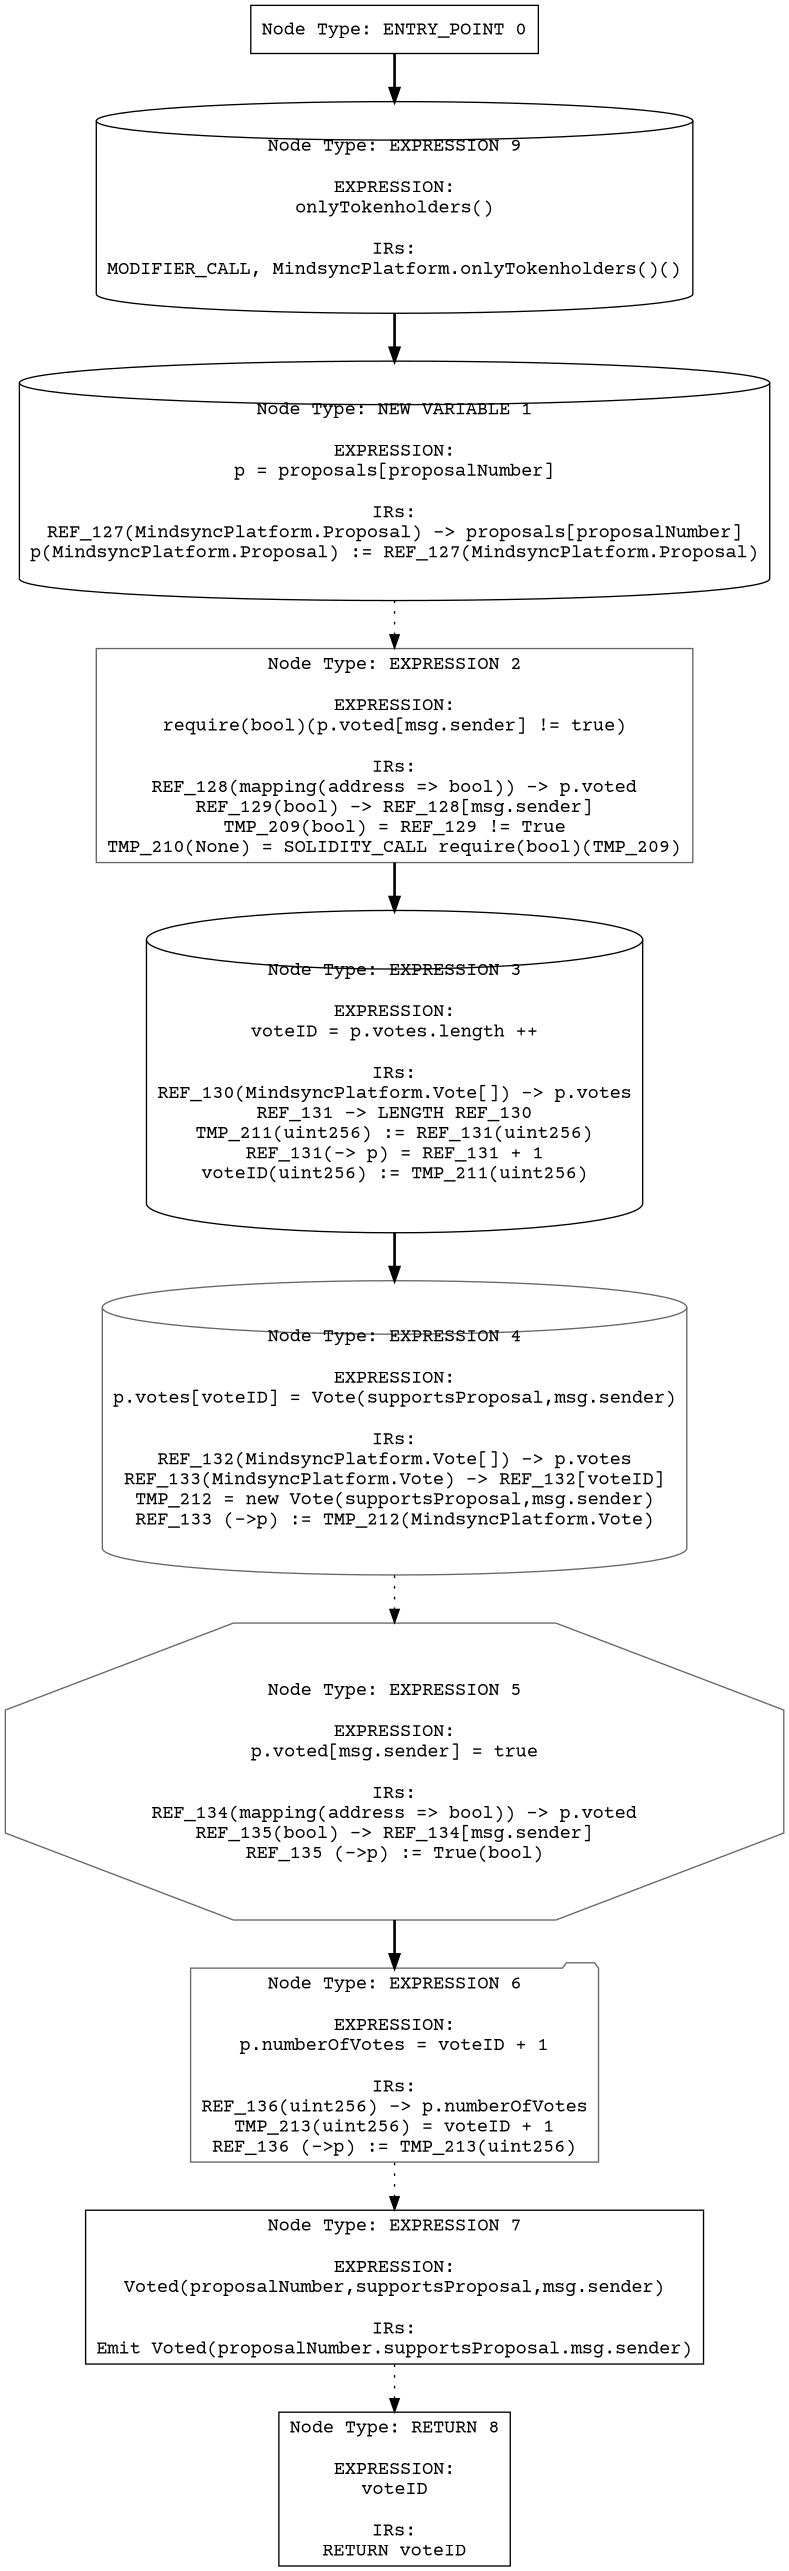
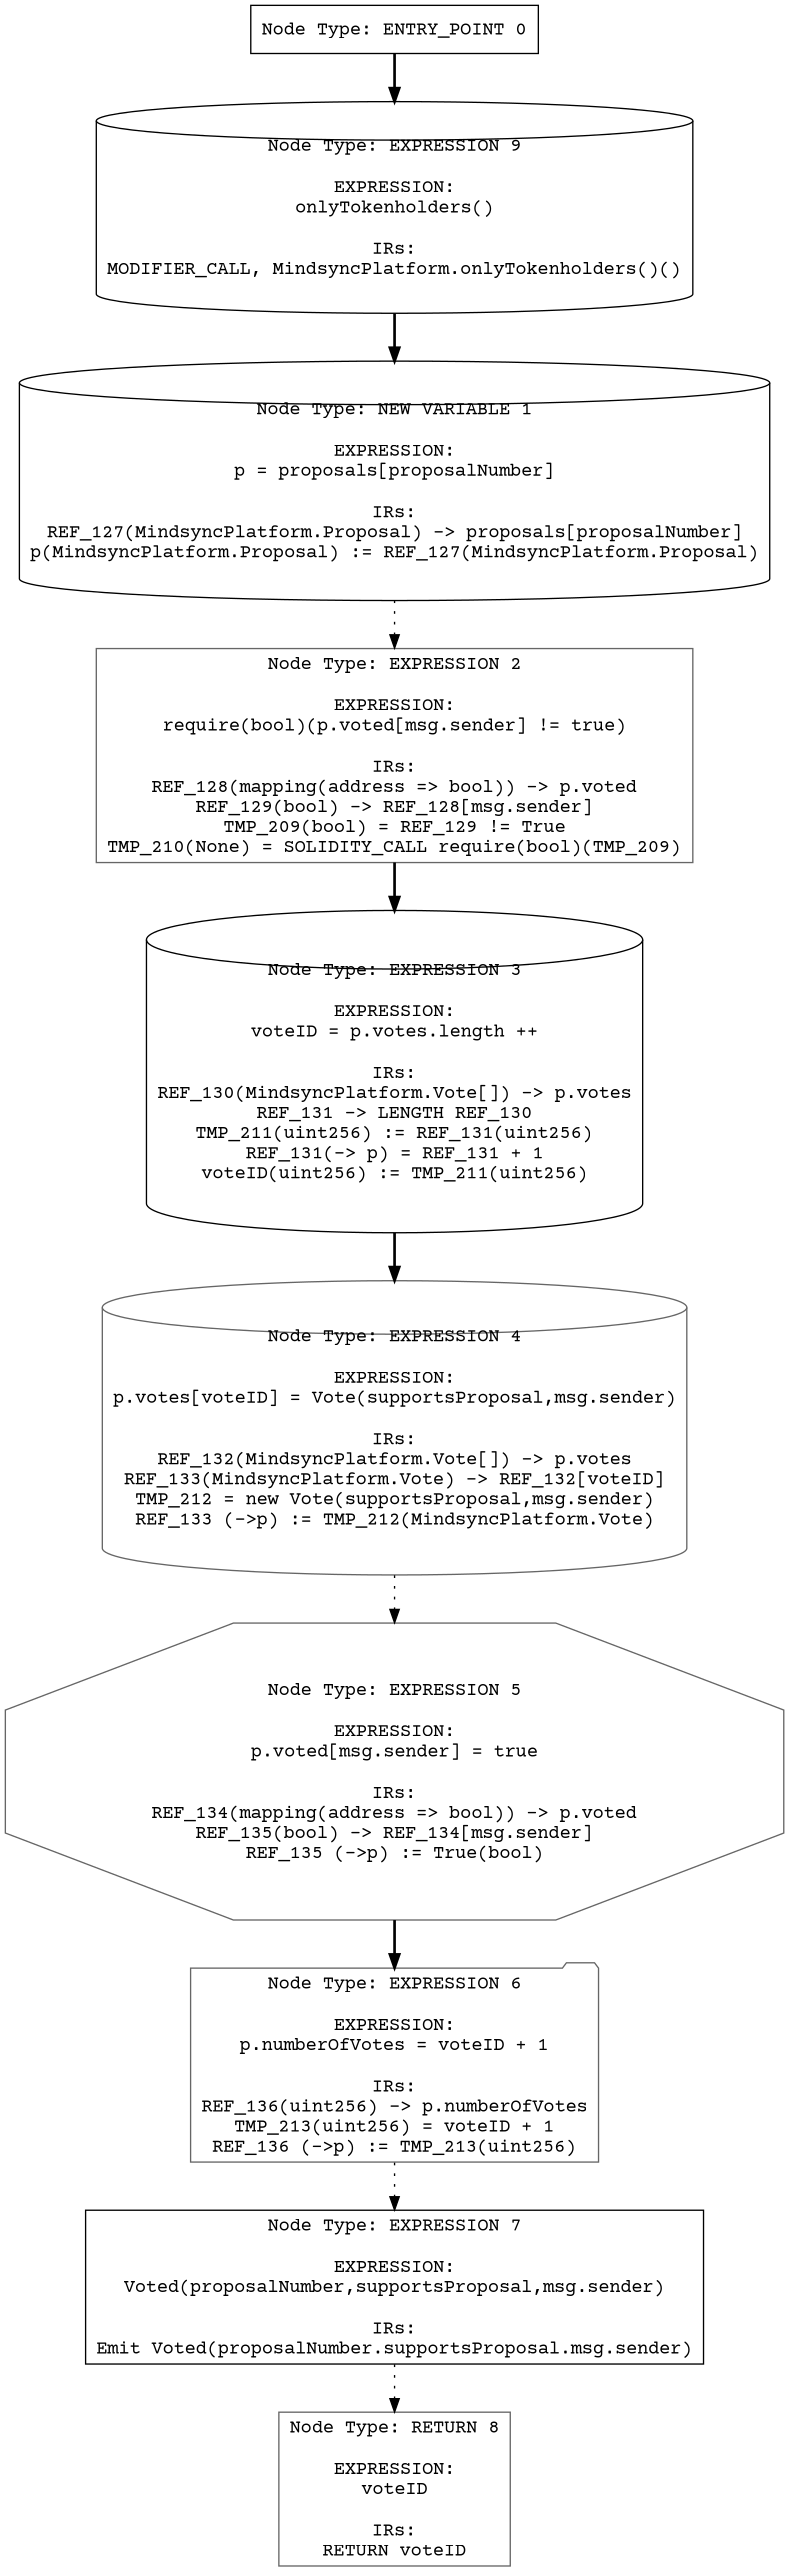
node "Node Type: RETURN 8 EXPRESSION: voteID IRs: RETURN voteID": color black -> gray40
